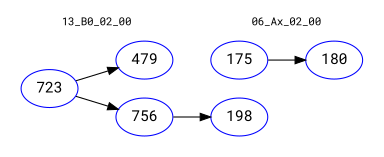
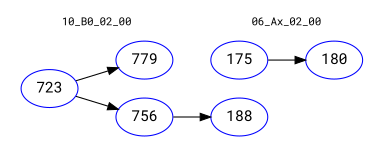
cluster "13_B0_02_00": label "13_B0_02_00" -> "10_B0_02_00"
node "479": label "479" -> "779"
node "198": label "198" -> "188"
